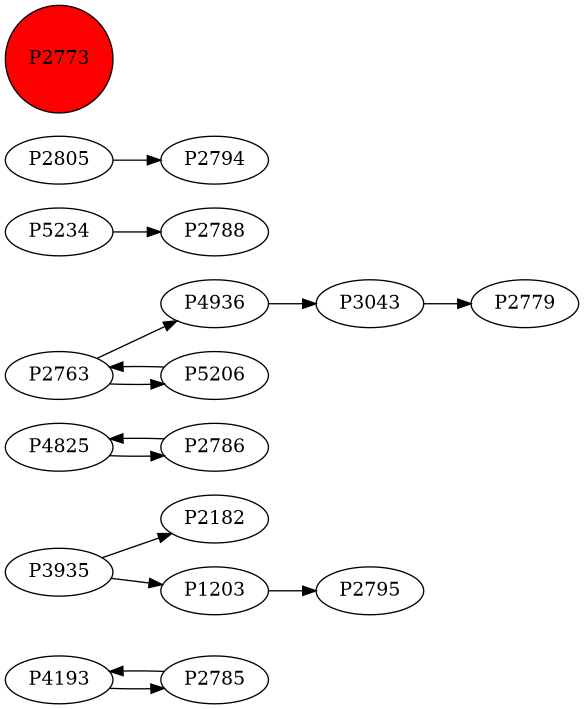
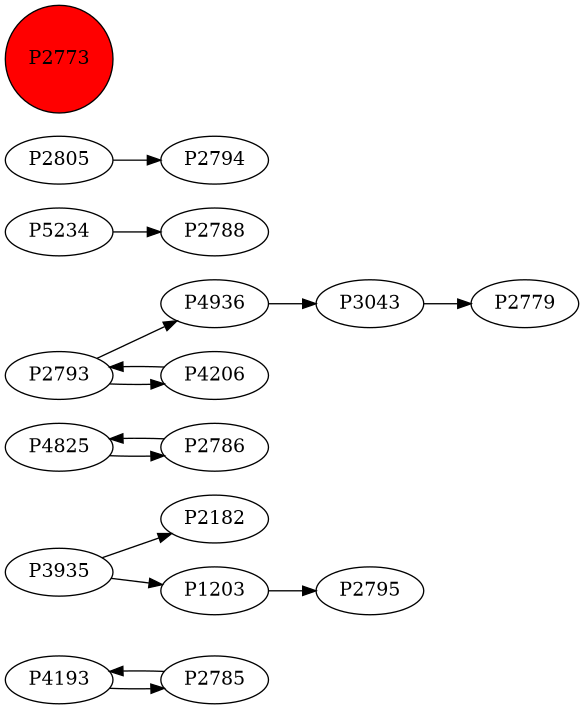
node "P2763": label "P2763" -> "P2793"
node "P5206": label "P5206" -> "P4206"
